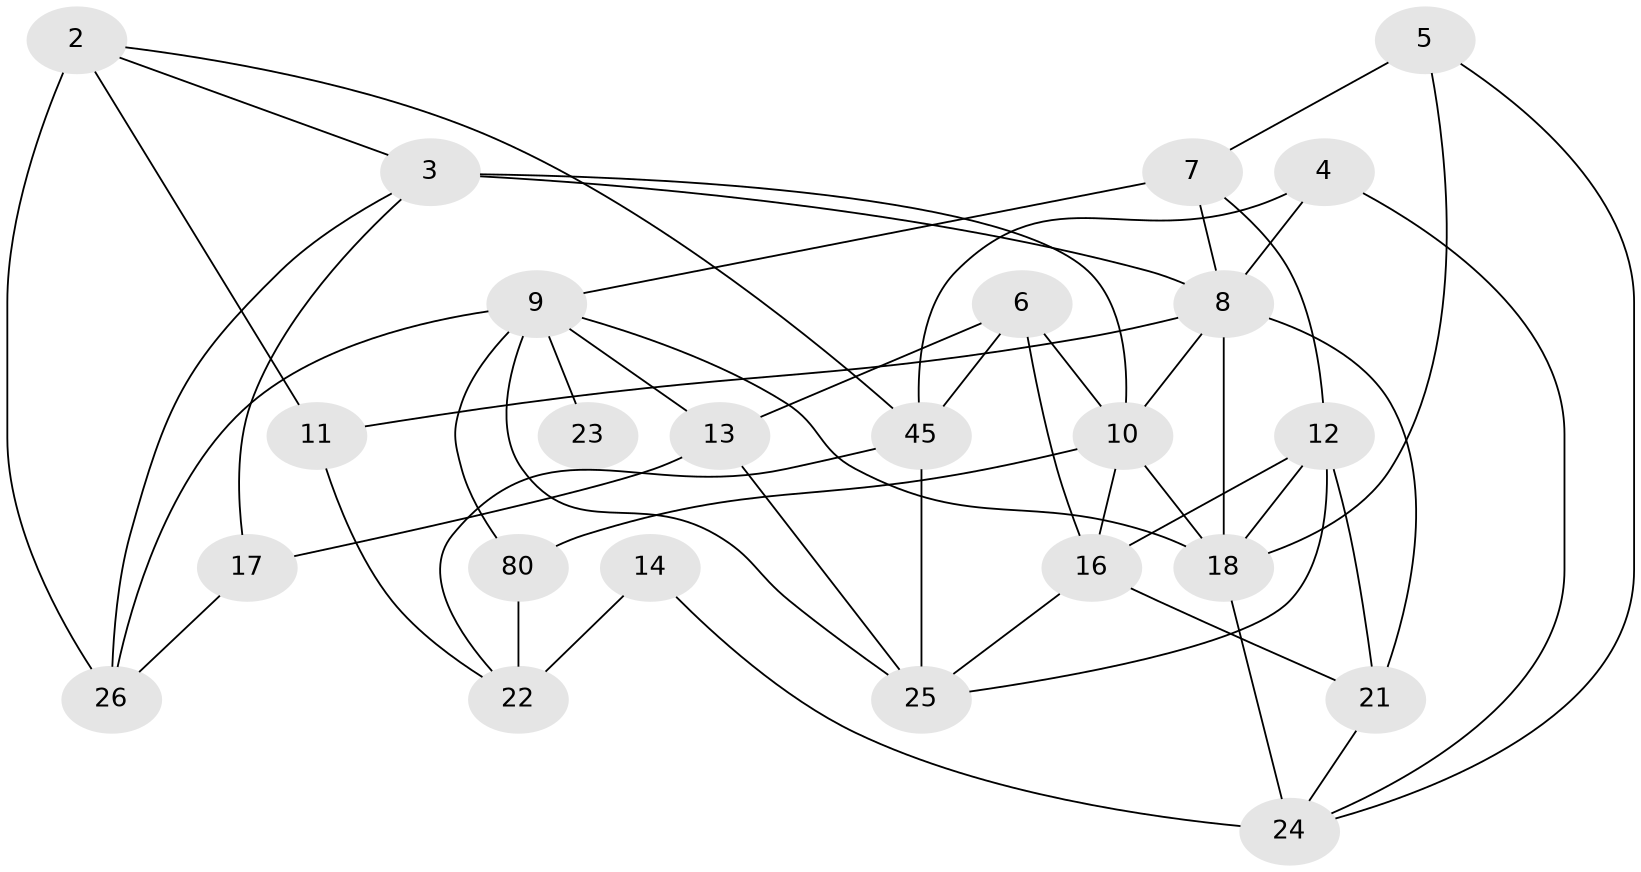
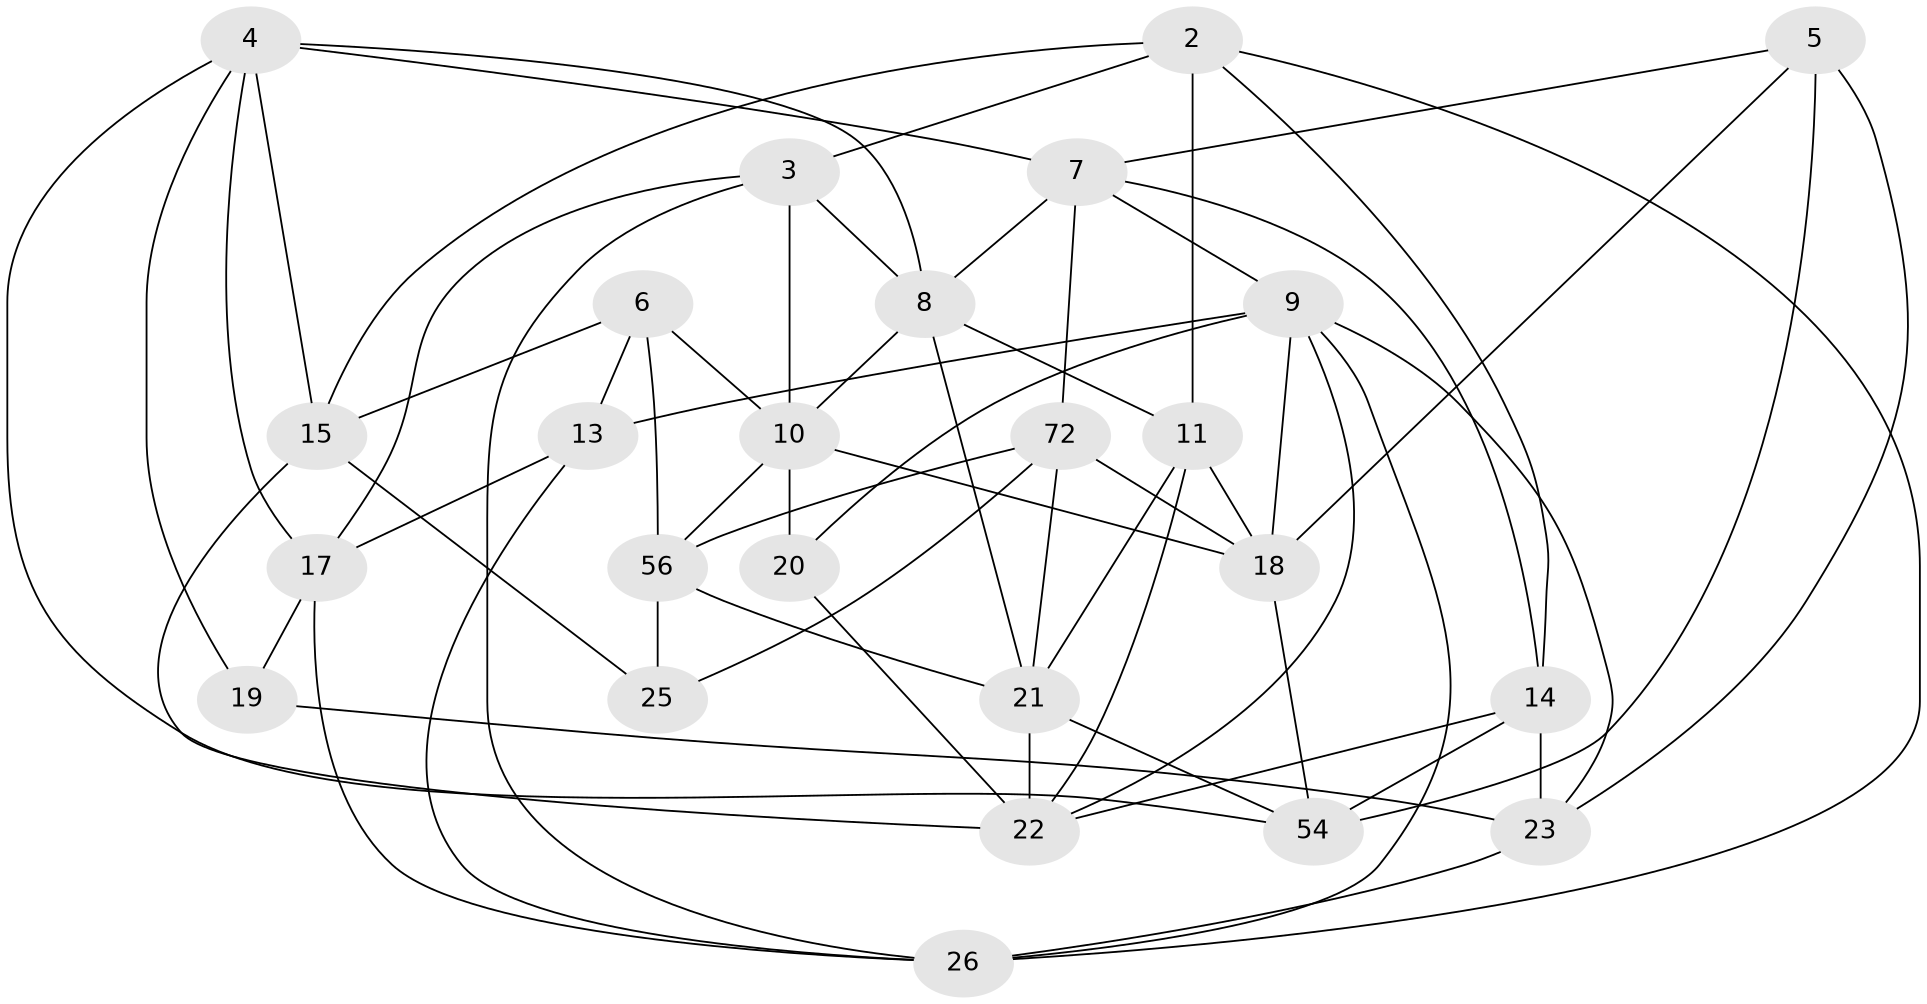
edge "4" -- "7": added
edge "4" -- "17": added
edge "2" -- "14": added
edge "7" -- "14": added
node "45": label "45" -> "15"
edge "8" -- "18": now "11" -- "18"
node "12": label "12" -> "72"
edge "5" -- "23": added
edge "9" -- "25": now "9" -- "22"
node "80": label "80" -> "20"
edge "13" -- "25": now "13" -- "26"
node "16": label "16" -> "56"
edge "11" -- "21": added
node "19": added
edge "14" -- "23": added
edge "21" -- "22": added
node "24": label "24" -> "54"
edge "23" -- "26": added
